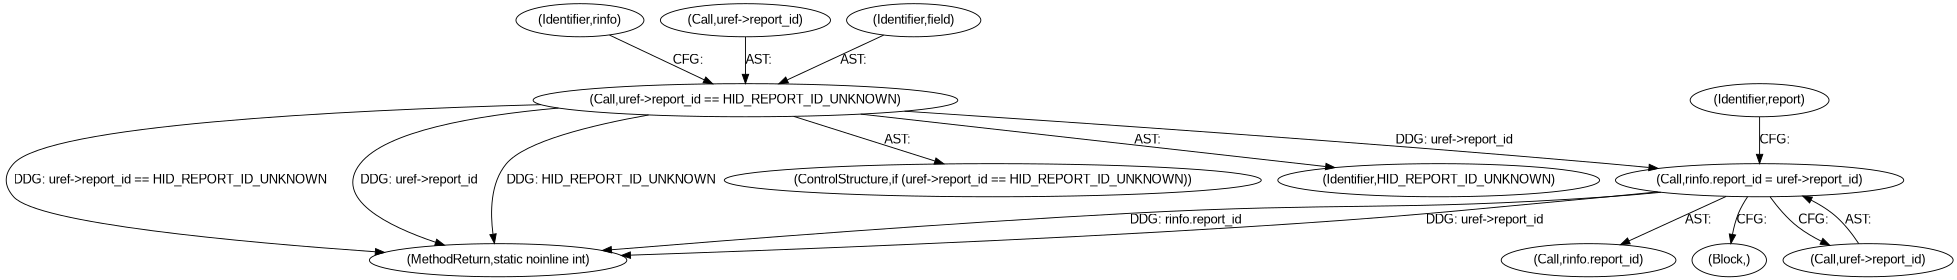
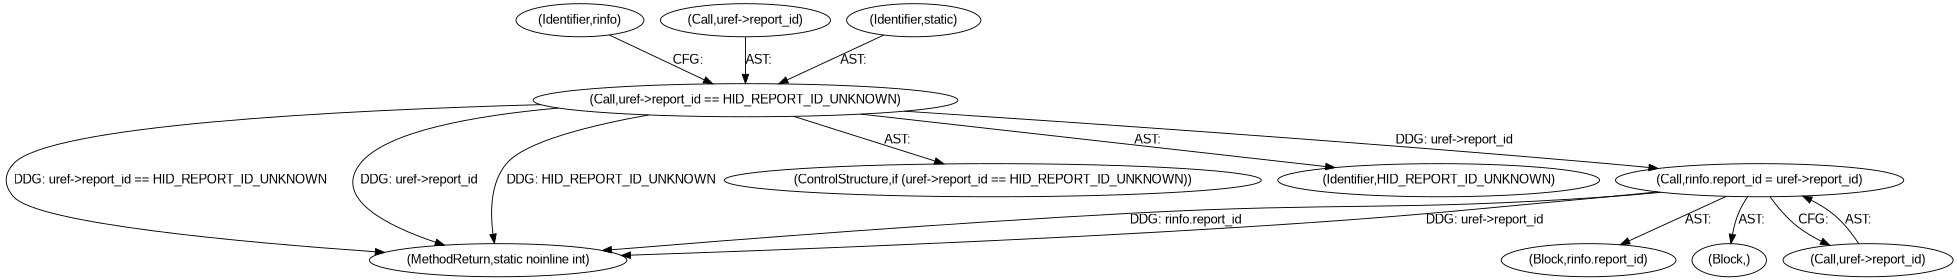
node "(Identifier,field)": label "(Identifier,field)" -> "(Identifier,static)"
node "(Identifier,report)": removed
edge "(Call,rinfo.report_id = uref->report_id)" -> "(Block,)": label "CFG: " -> "AST: "
node "(Call,rinfo.report_id)": label "(Call,rinfo.report_id)" -> "(Block,rinfo.report_id)"
